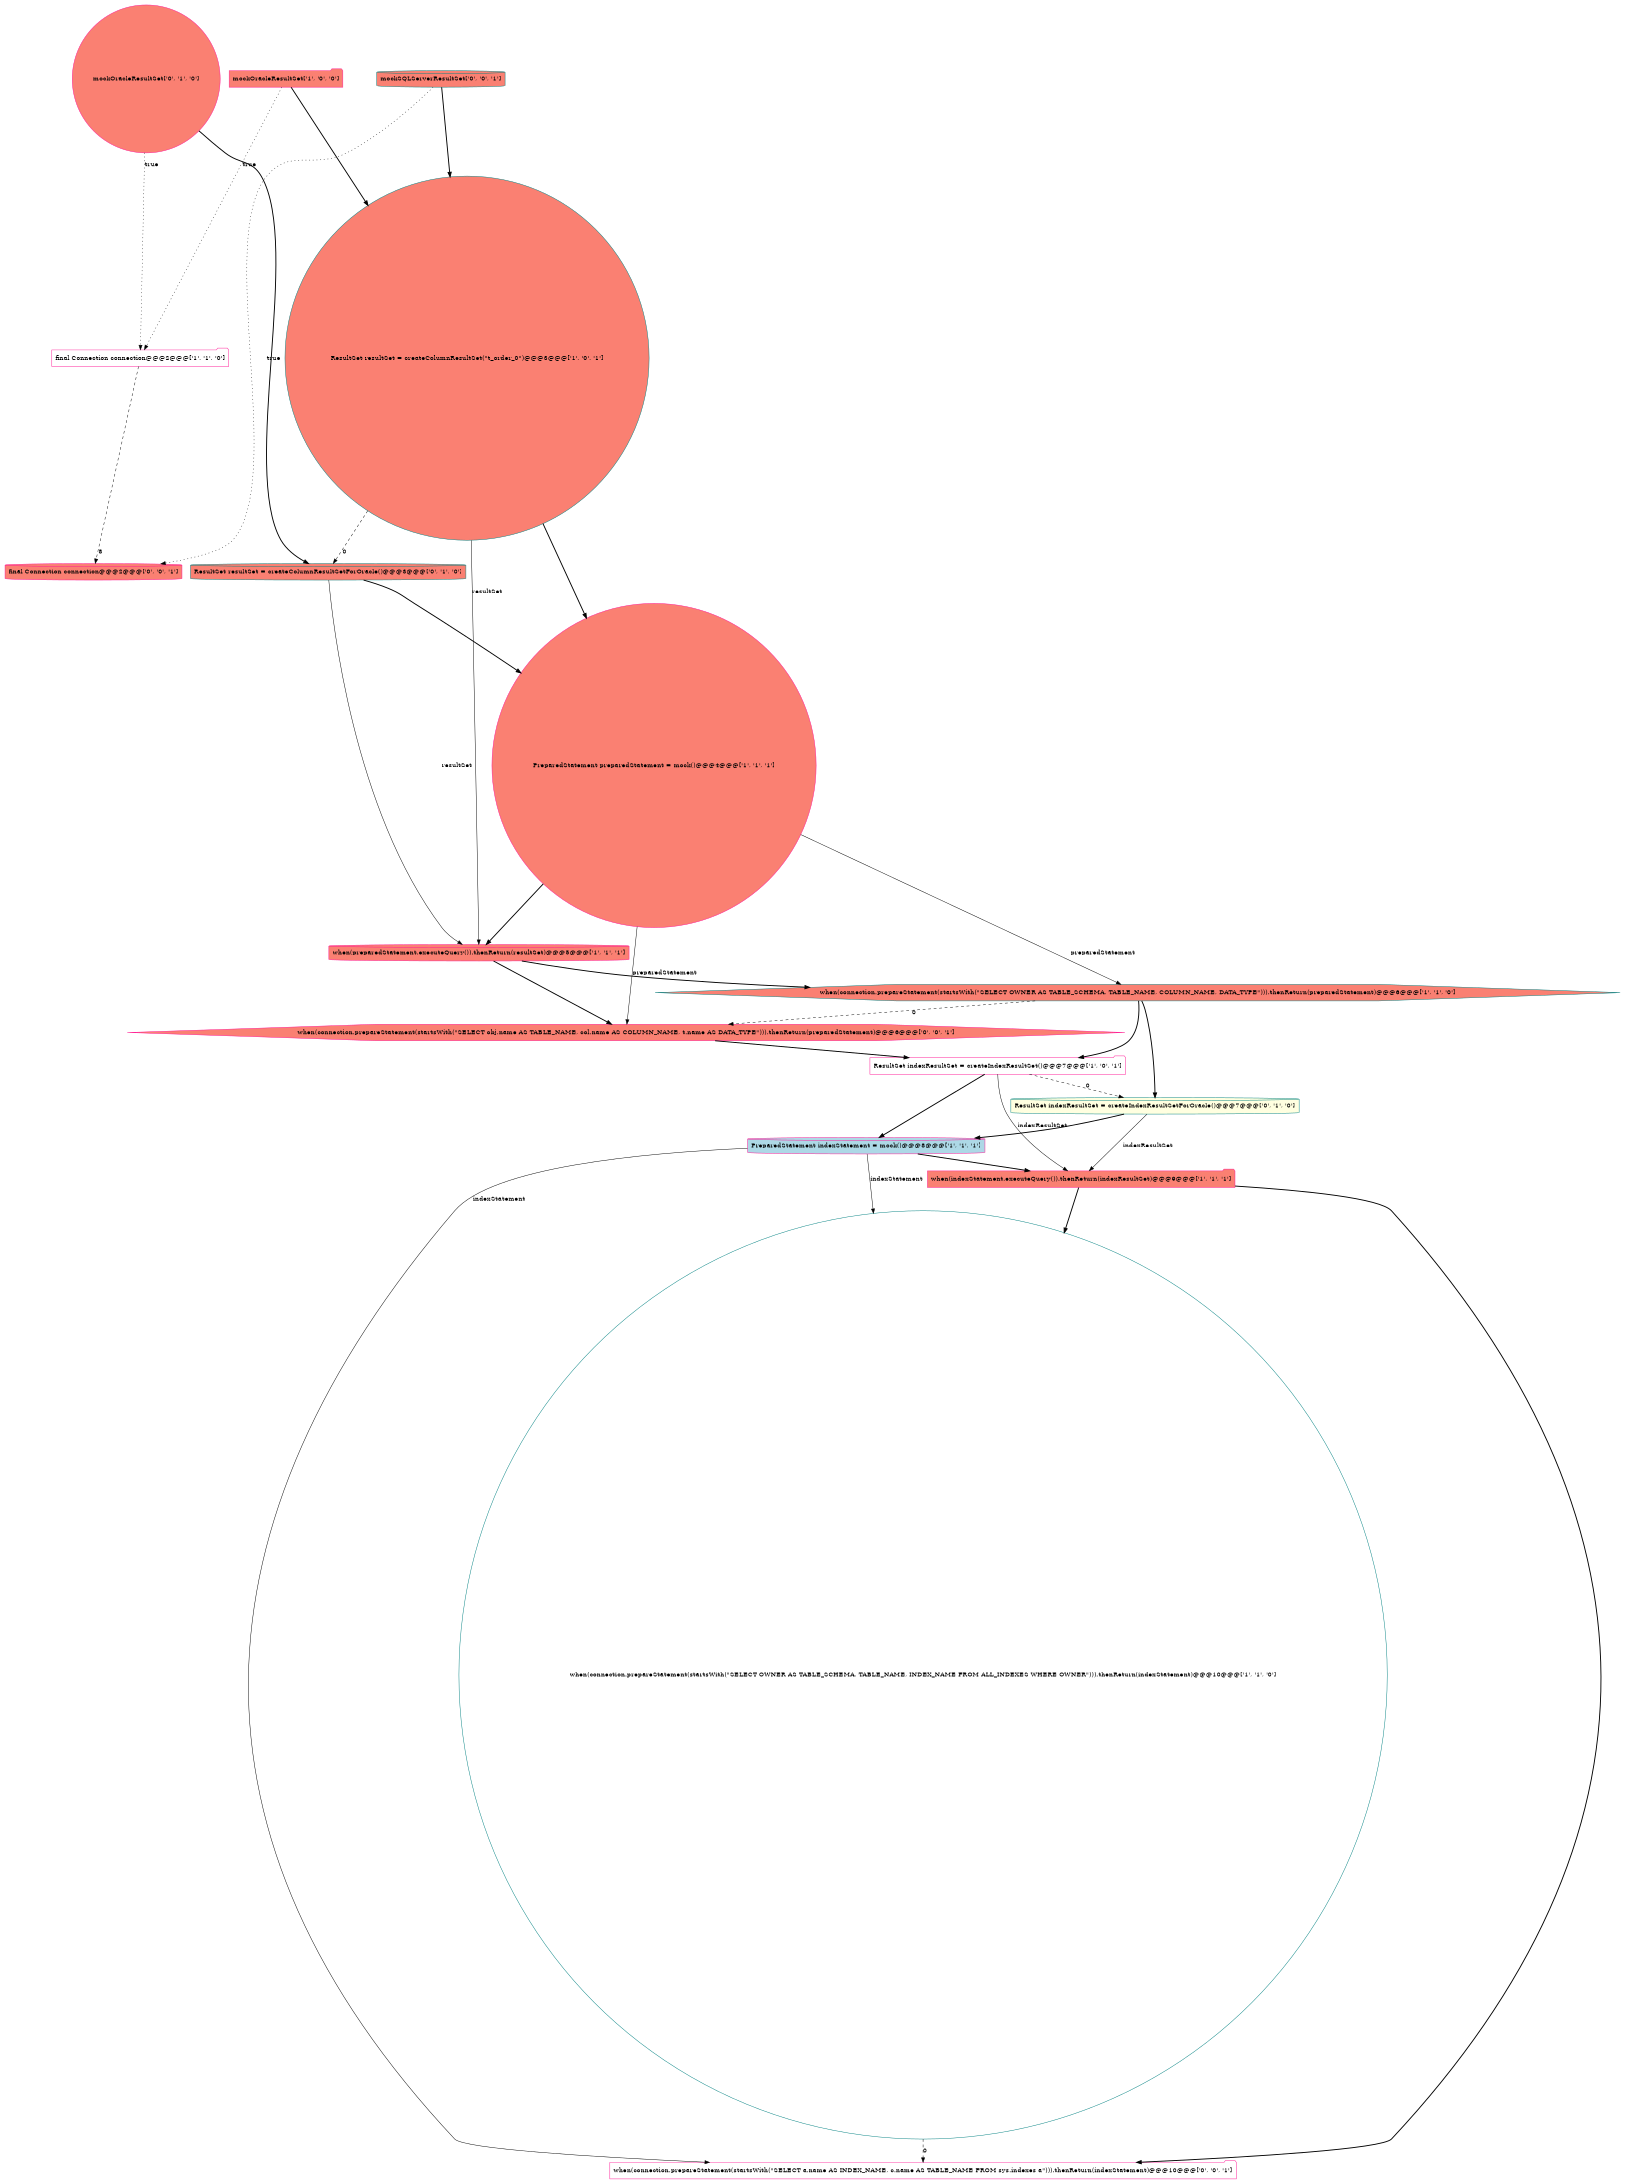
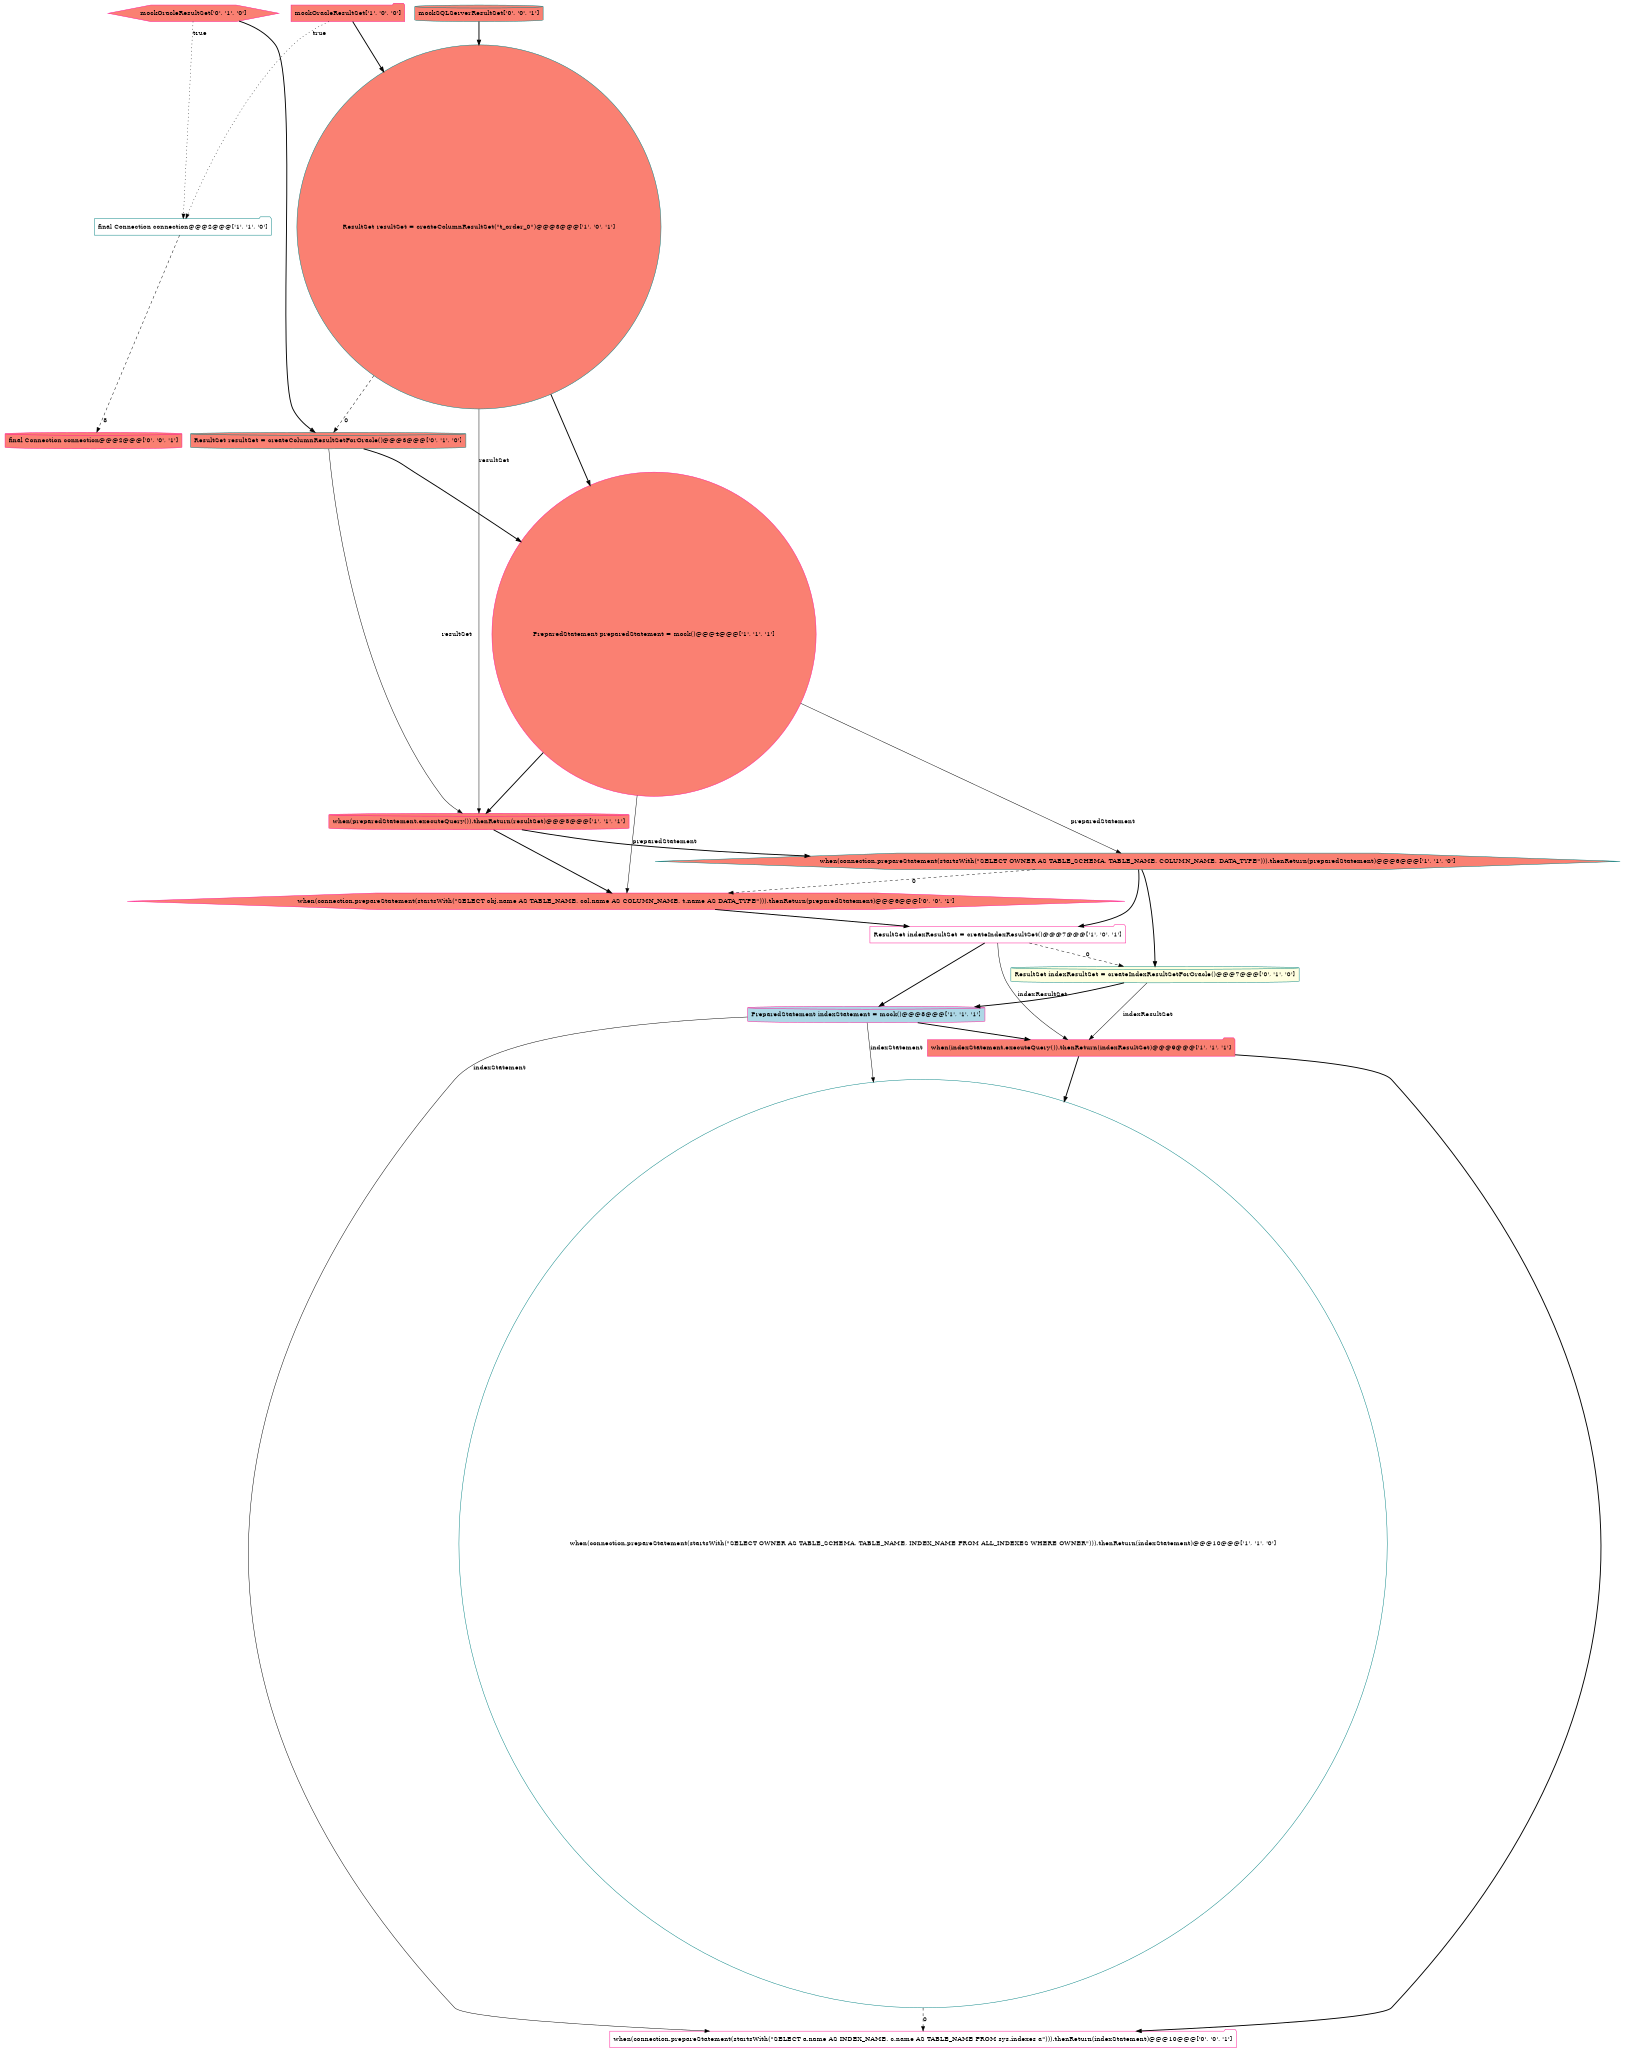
node "mockOracleResultSet['0', '1', '0']": shape circle -> hexagon
edge "mockSQLServerResultSet['0', '0', '1']" -> "final Connection connection@@@2@@@['0', '0', '1']": removed, label "true"
node "final Connection connection@@@2@@@['1', '1', '0']": color deeppink -> teal
